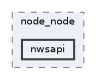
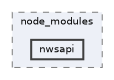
cluster "node_node": label "node_node" -> "node_modules"
